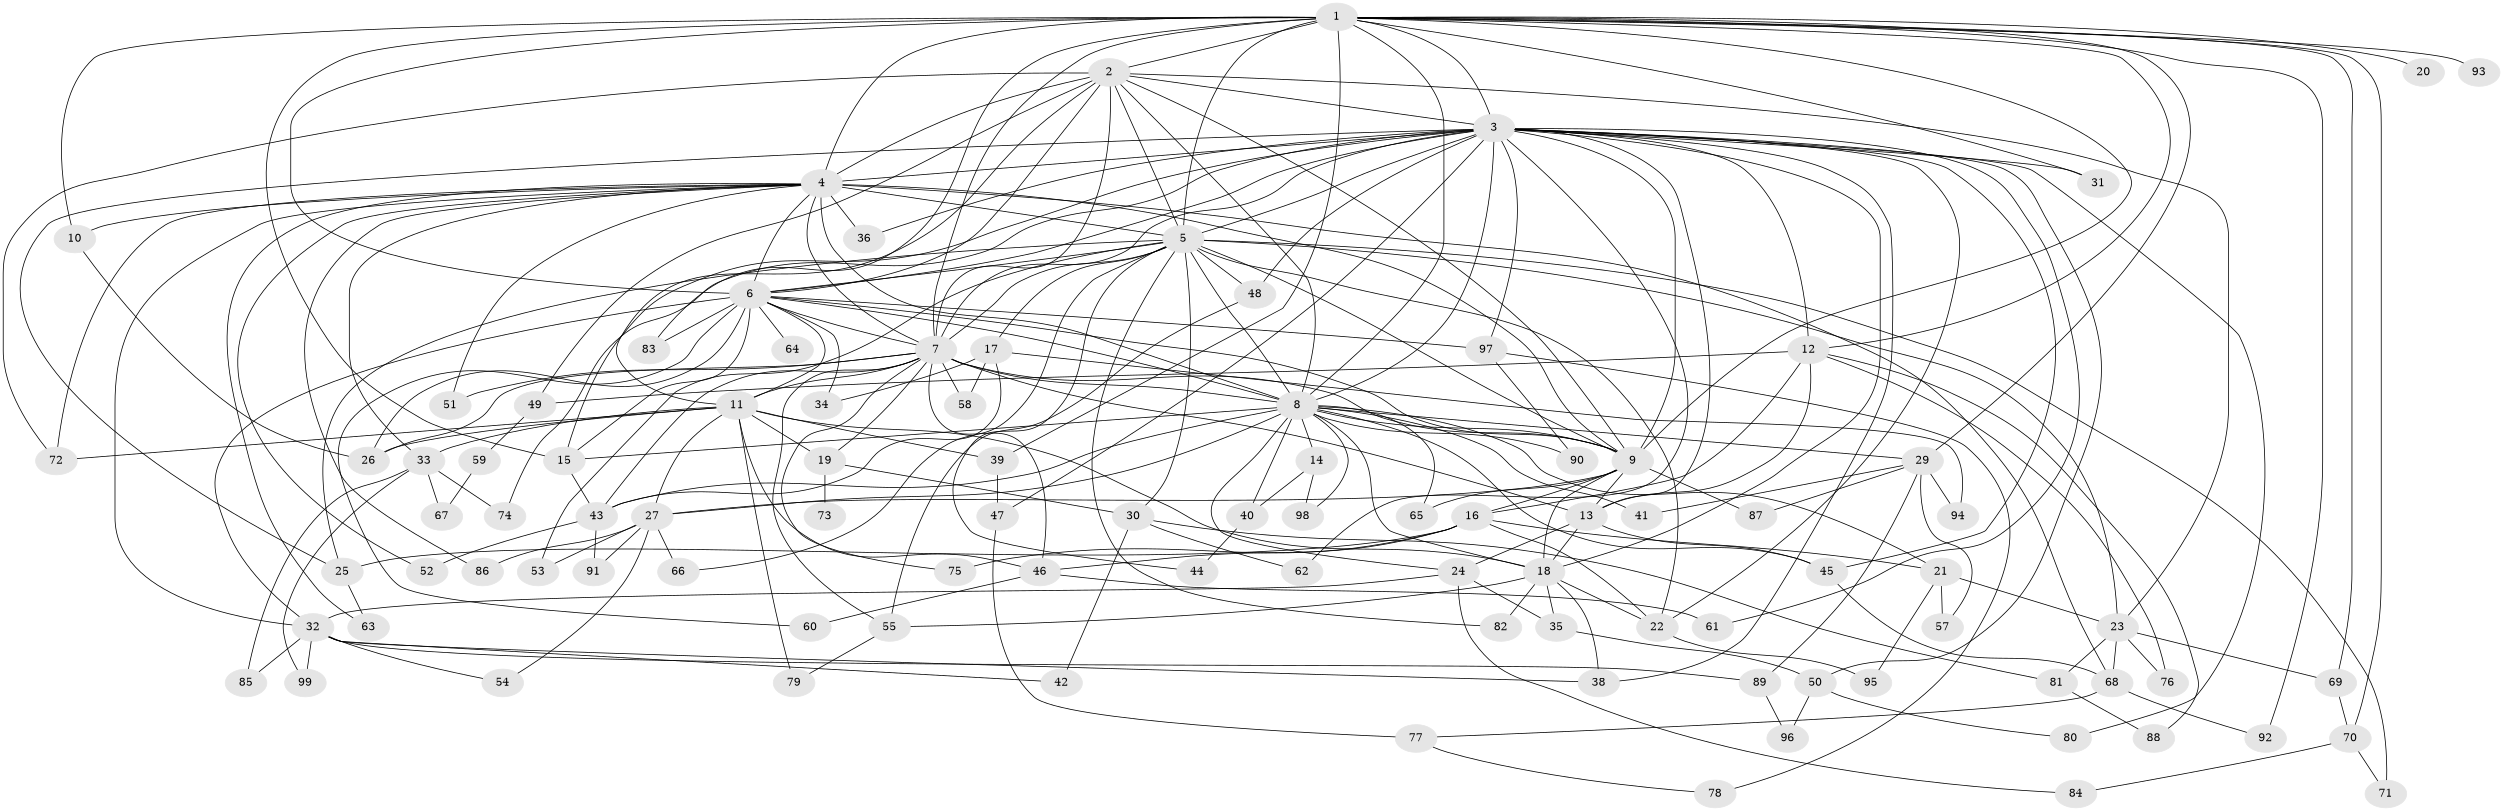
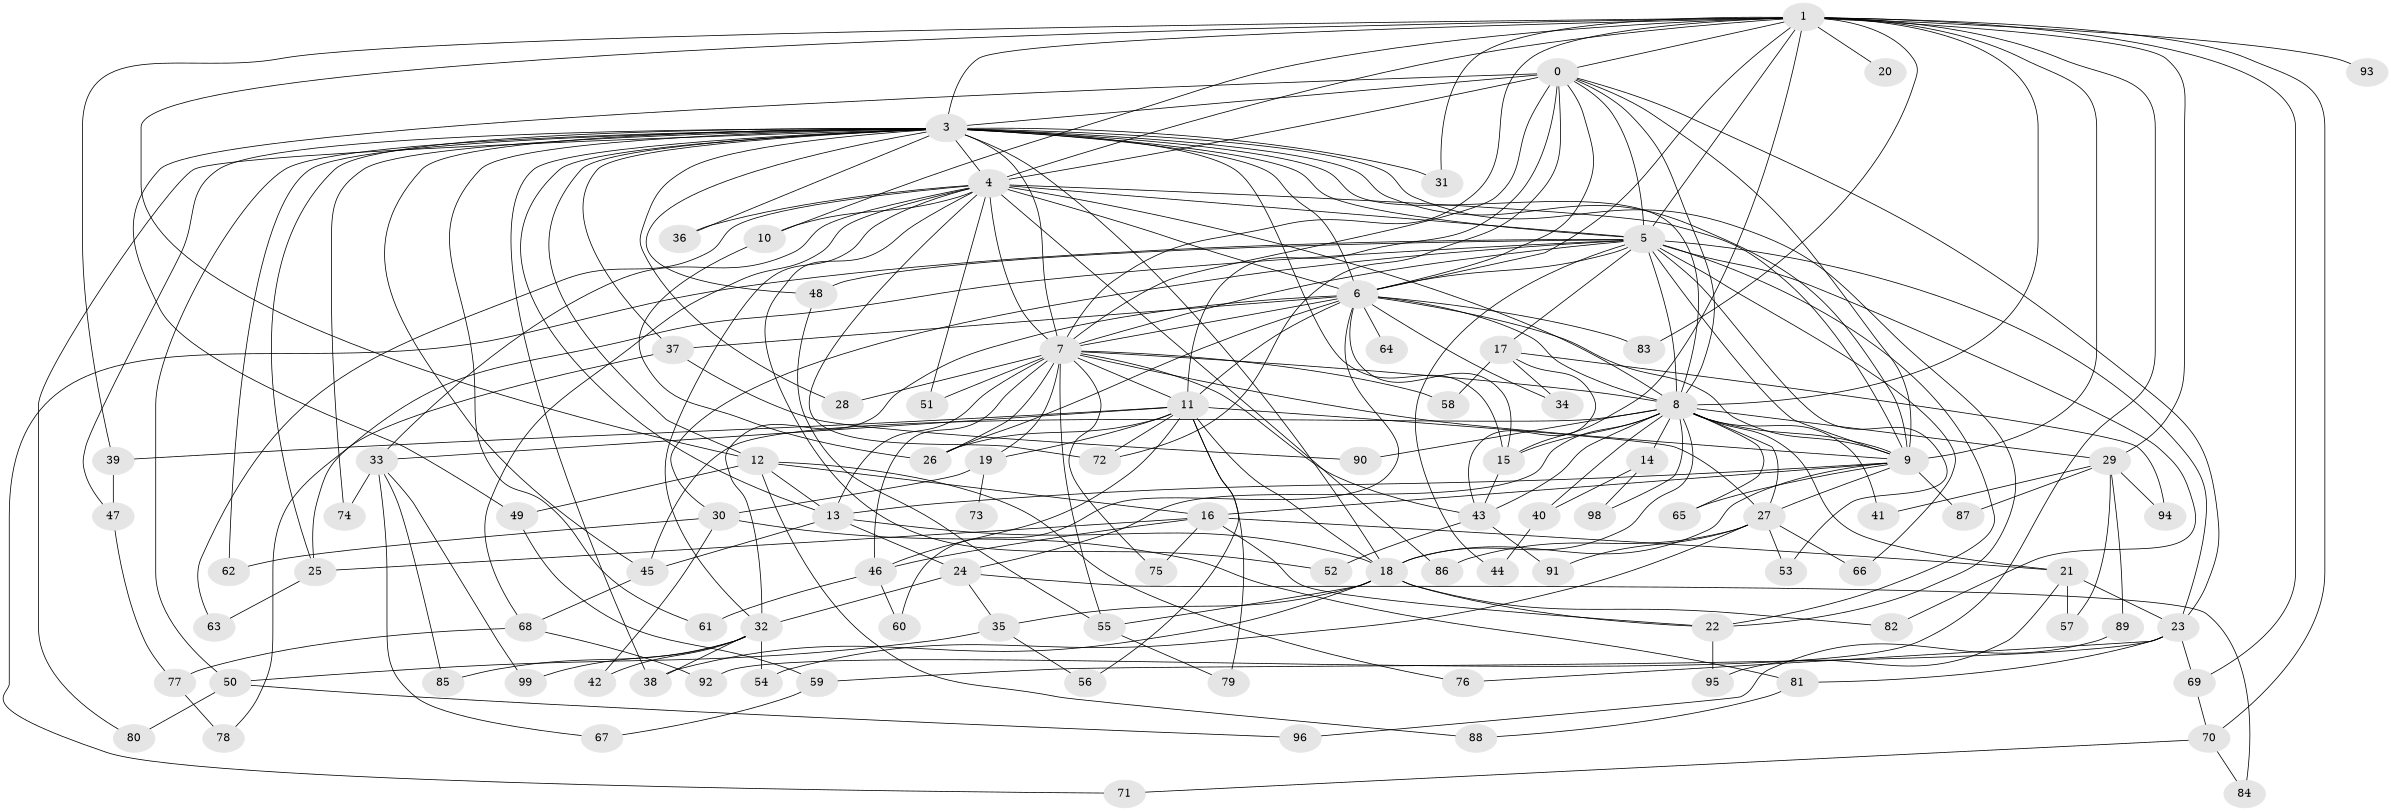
node "2": label "2" -> "0"
node "97": label "97" -> "37"
node "28": added
edge "23" -- "68": now "23" -- "59"
edge "32" -- "89": removed
node "56": added
